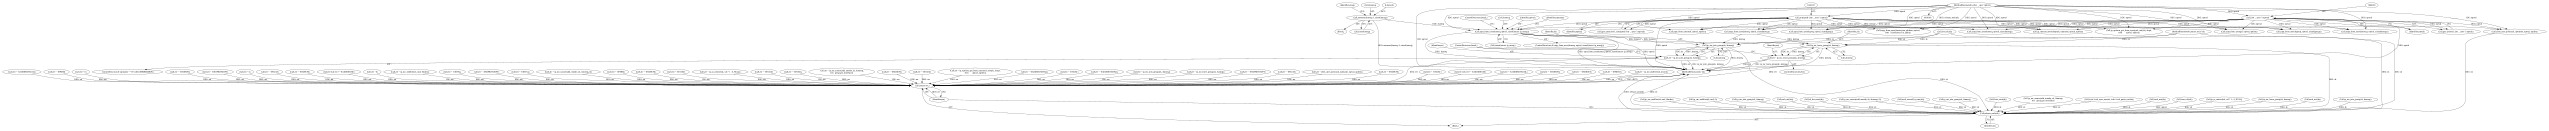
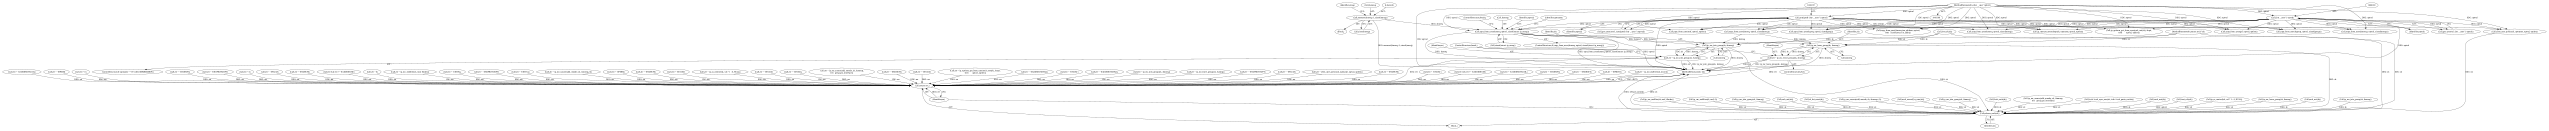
edge "(MethodParameterIn,char __user *optval)" -> "(Call,copy_from_user(&greq, optval, sizeof(greq)))": label "DDG: release_sock(sk)" -> "DDG: optval"
